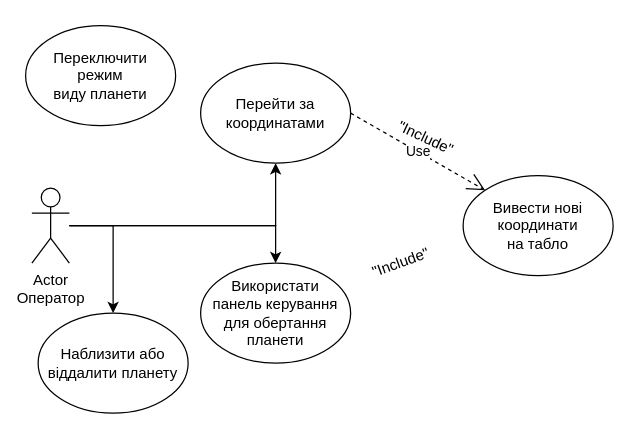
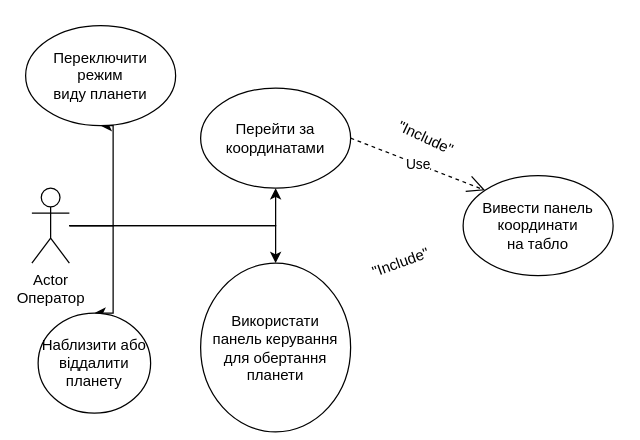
node "Перейти за координатами": moved (276, 113) -> (276, 138)
edge "Actor Оператор" -> "Переключити режим виду планети": added
node "Вивести нові координати на табло": label "Вивести нові координати на табло" -> "Вивести панель координати на табло"
node "Використати панель керування для обертання планети": size 150x100 -> 150x169
node "Наблизити або віддалити планету": size 150x100 -> 113x100
